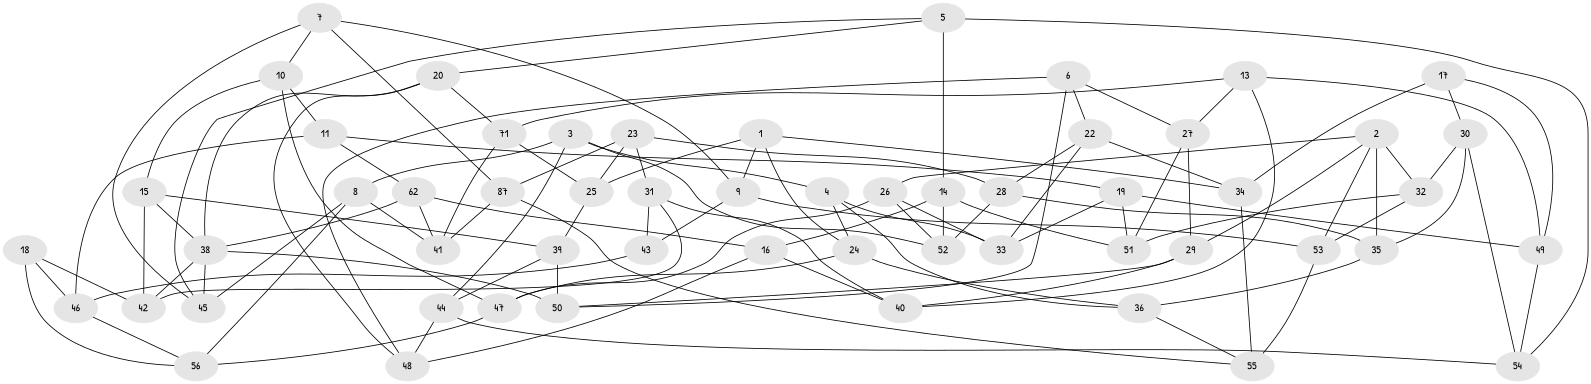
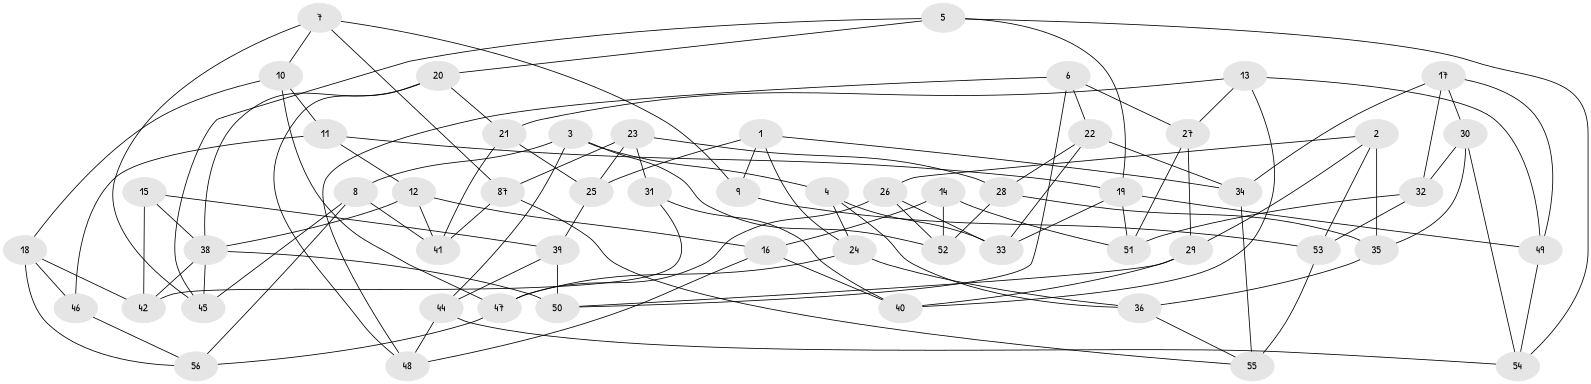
edge "5" -- "14": now "5" -- "19"
edge "10" -- "15": now "10" -- "18"
node "71": label "71" -> "21"
edge "2" -- "32": now "17" -- "32"
node "62": label "62" -> "12"
node "43": removed
